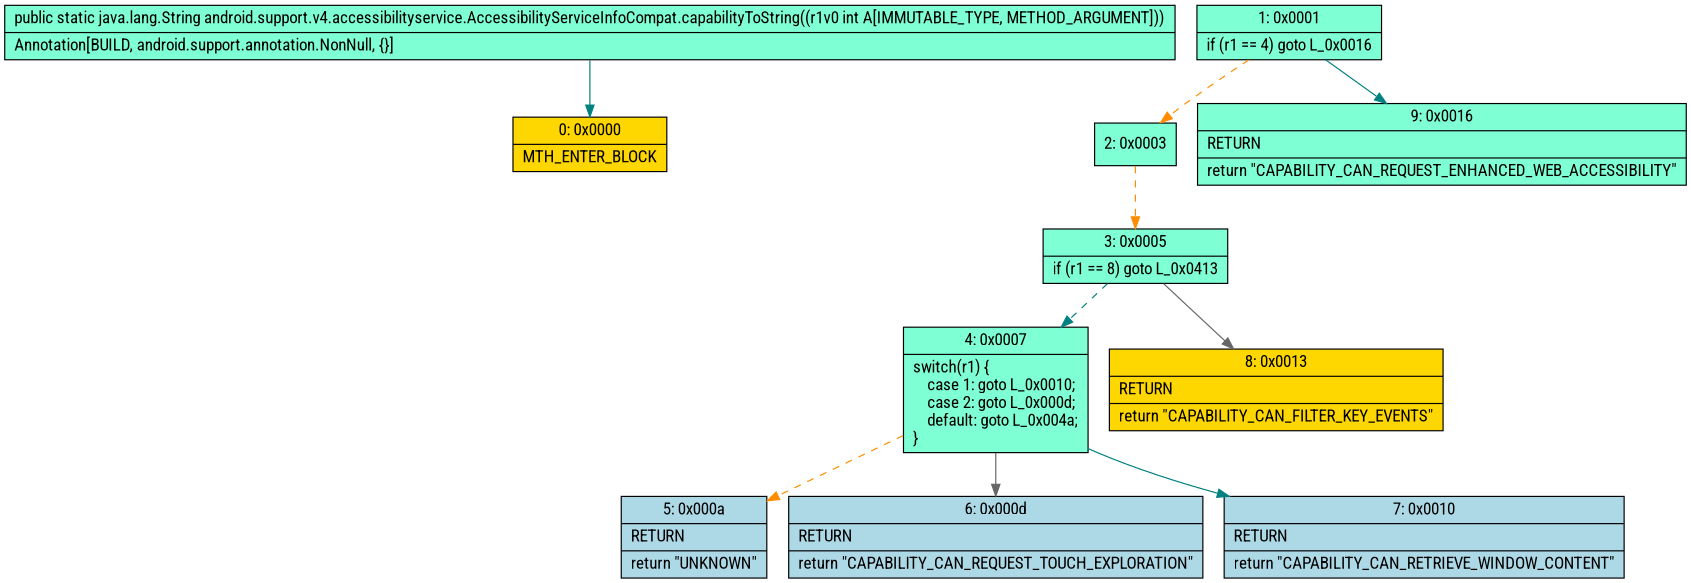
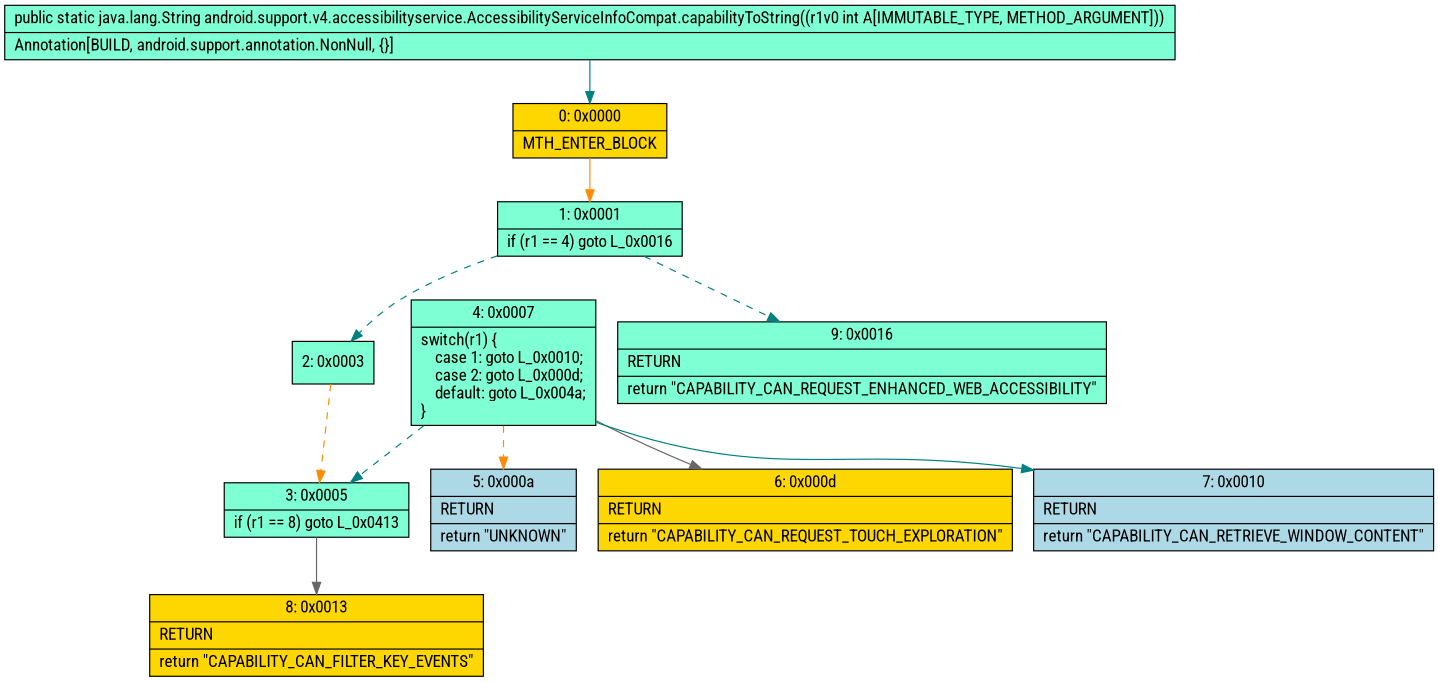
edge "1: 0x0001" -> "9: 0x0016": style solid -> dashed
edge "1: 0x0001" -> "2: 0x0003": color darkorange -> teal
edge "0: 0x0000" -> "1: 0x0001": added
edge "3: 0x0005" -> "4: 0x0007": reversed
node "6: 0x000d": fillcolor lightblue -> gold
